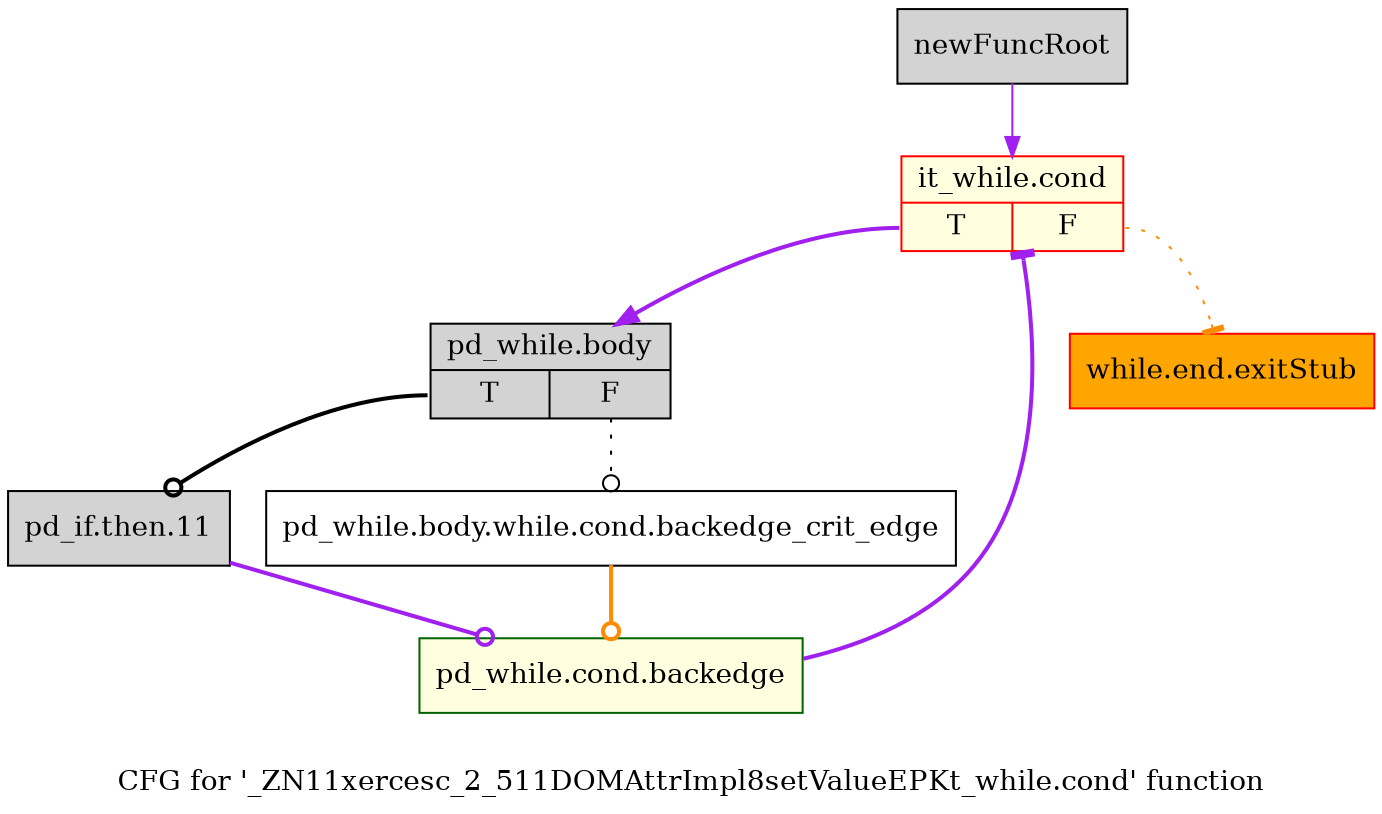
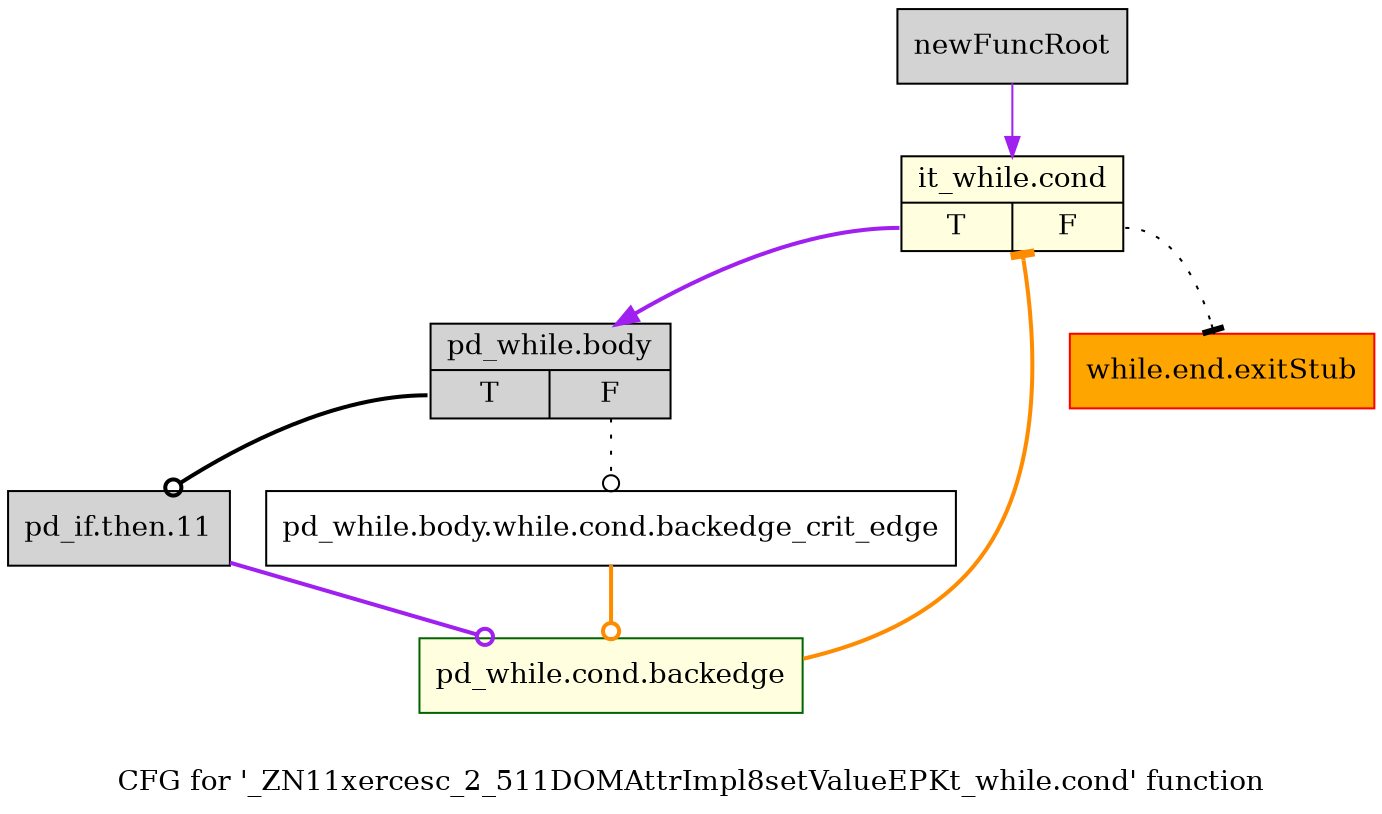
node "it_while.cond": color red -> black
edge "it_while.cond" -> "while.end.exitStub": color darkorange -> black
edge "pd_while.cond.backedge" -> "it_while.cond": color purple -> darkorange
